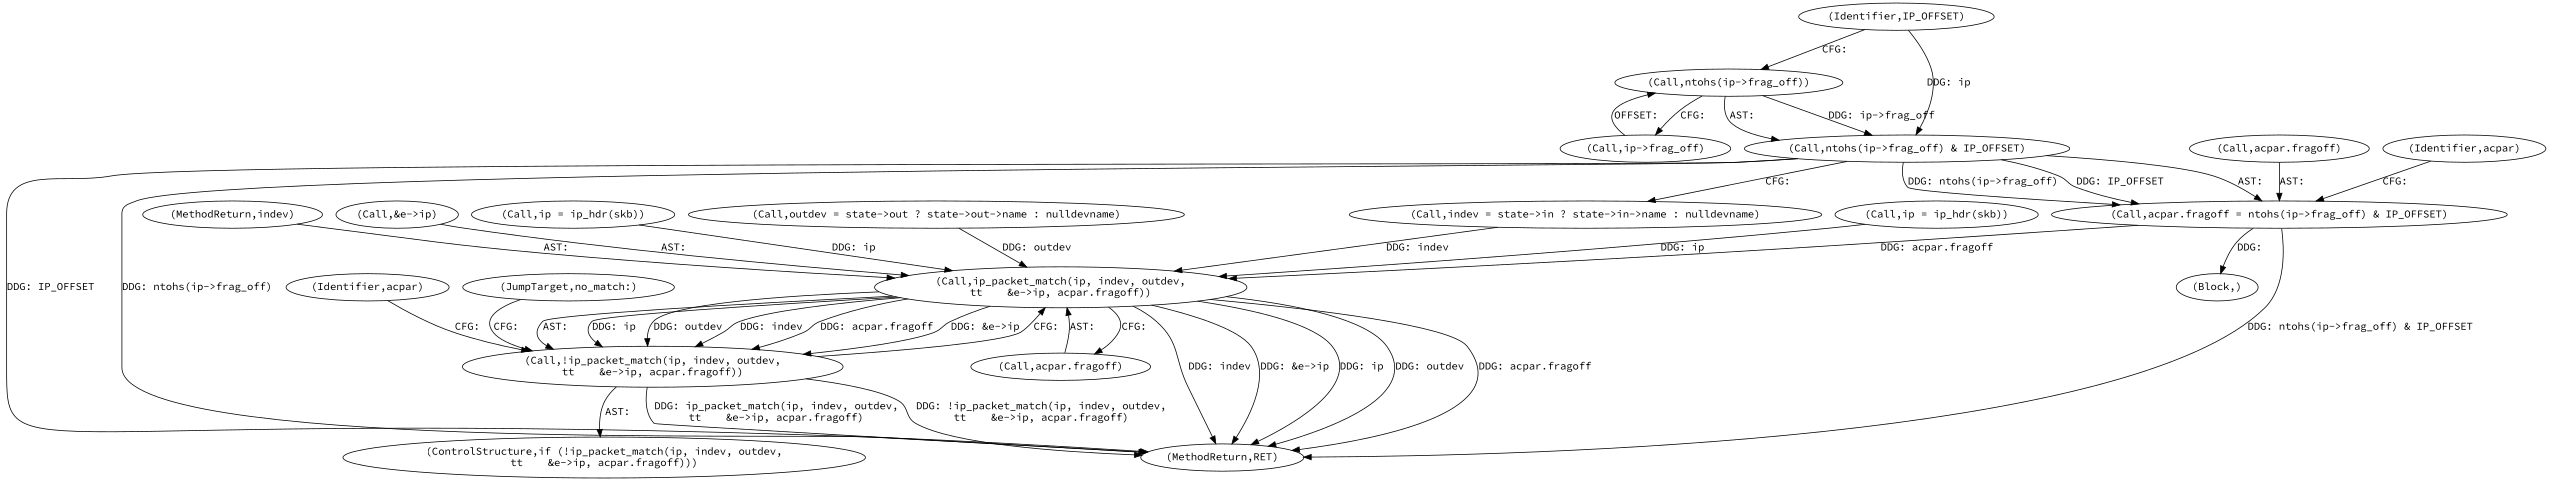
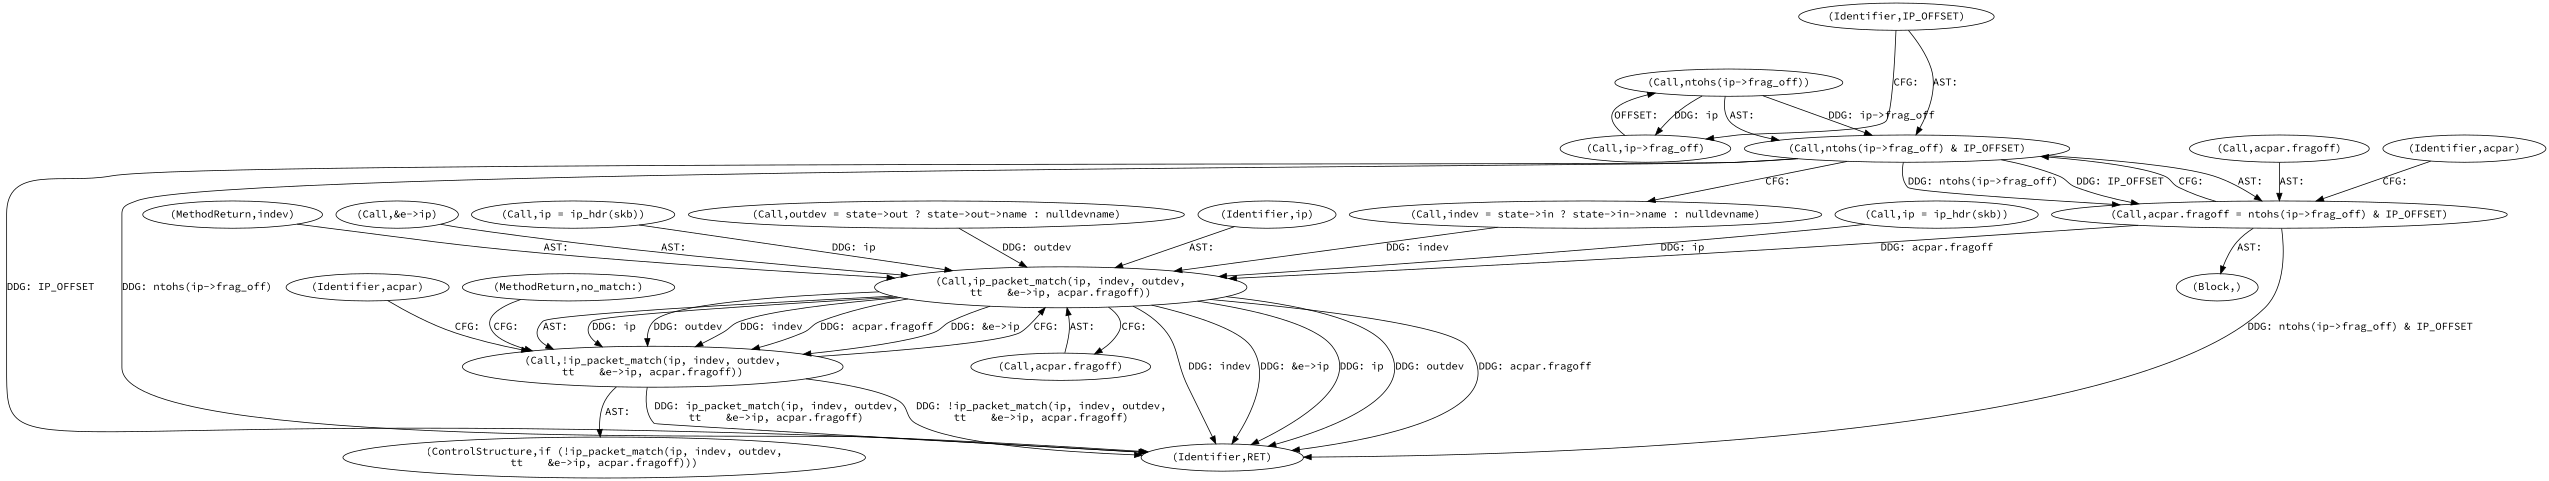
edge "(Identifier,IP_OFFSET)" -> "(Call,ntohs(ip->frag_off))": now "(Identifier,IP_OFFSET)" -> "(Call,ip->frag_off)"
edge "(Identifier,IP_OFFSET)" -> "(Call,ntohs(ip->frag_off) & IP_OFFSET)": label "DDG: ip" -> "AST: "
edge "(Call,ntohs(ip->frag_off))" -> "(Call,ip->frag_off)": label "CFG: " -> "DDG: ip"
edge "(Call,acpar.fragoff = ntohs(ip->frag_off) & IP_OFFSET)" -> "(Call,ntohs(ip->frag_off) & IP_OFFSET)": added, label "CFG:"
node "(Identifier,ip)": added
edge "(Call,acpar.fragoff = ntohs(ip->frag_off) & IP_OFFSET)" -> "(Block,)": label "DDG: " -> "AST: "
node "(JumpTarget,no_match:)": label "(JumpTarget,no_match:)" -> "(MethodReturn,no_match:)"
node "(MethodReturn,RET)": label "(MethodReturn,RET)" -> "(Identifier,RET)"
